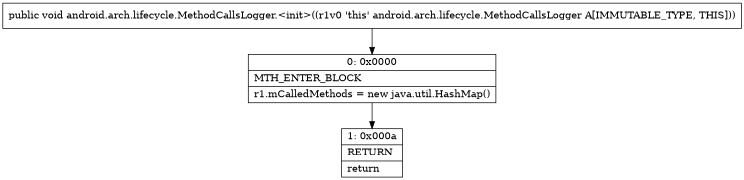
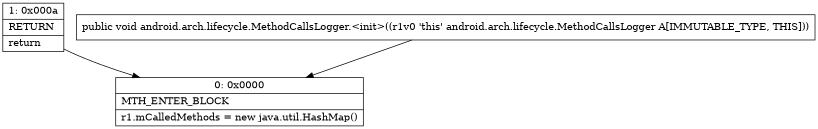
edge "0: 0x0000" -> "1: 0x000a": reversed
